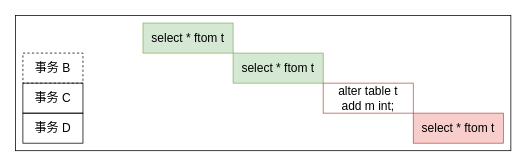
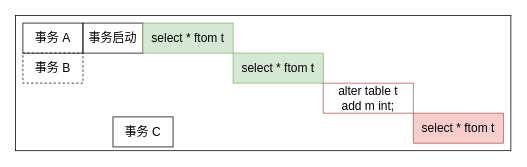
node "事务 A": added
node "事务启动": added
node "事务 C": moved (53, 98) -> (143, 132)
node "事务 D": removed
